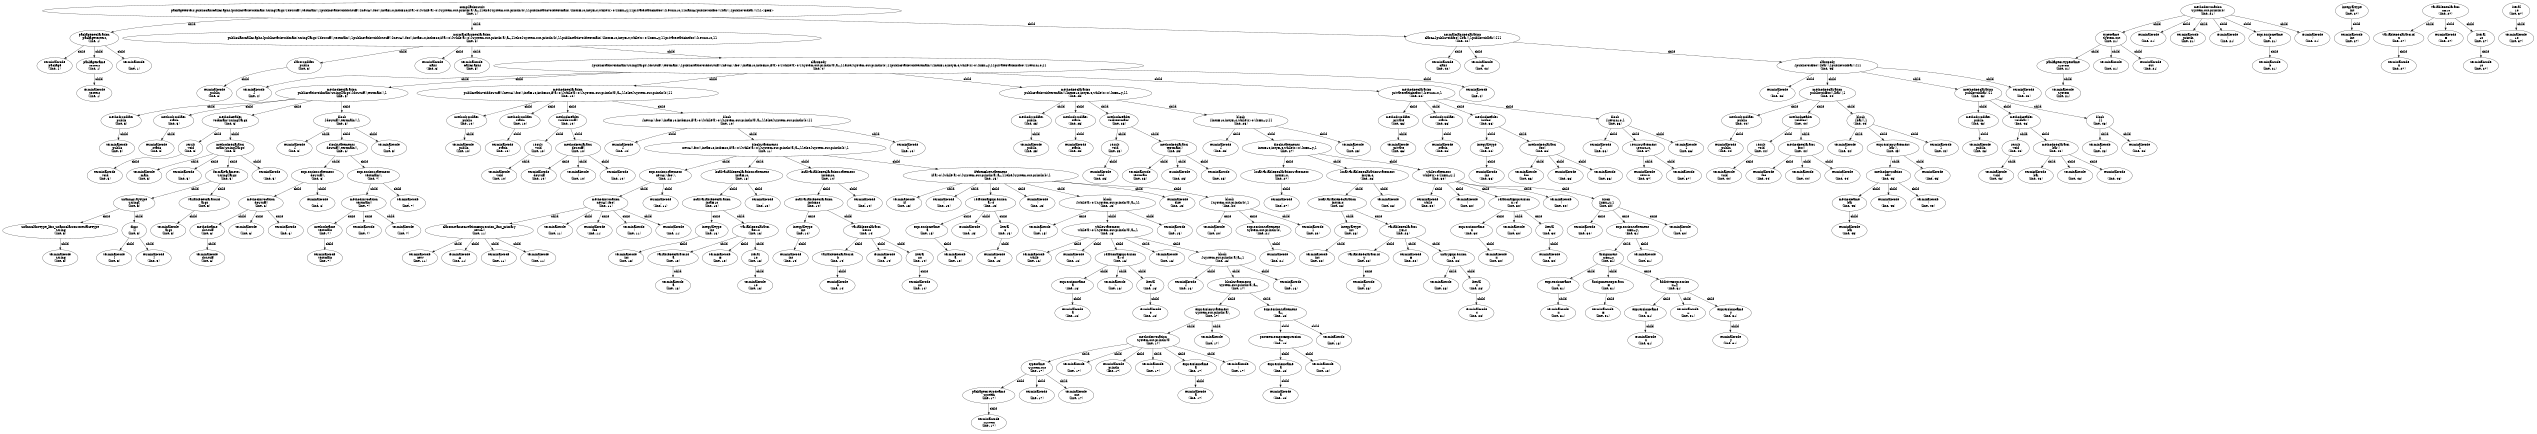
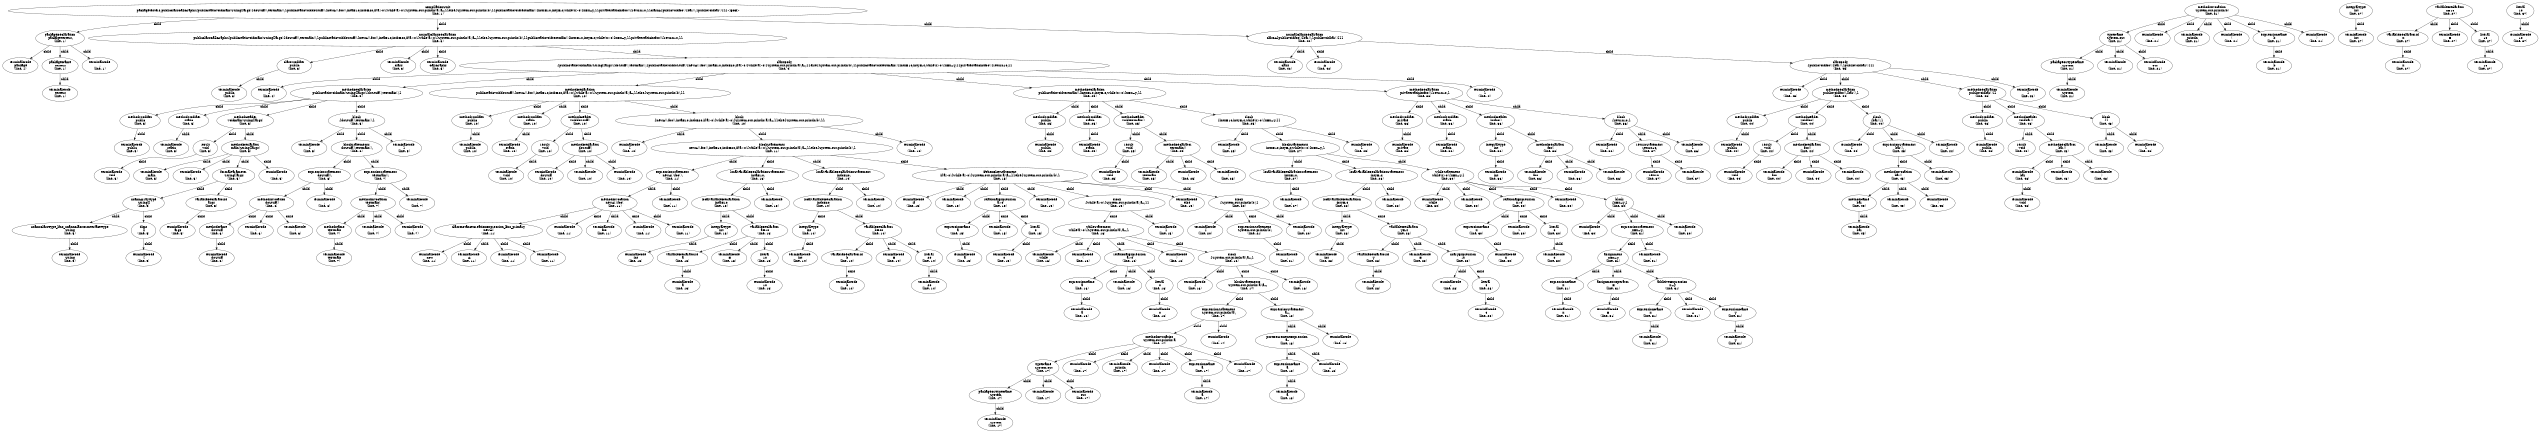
edge "result void (line: 48)" -> "terminalNode void (line: 48)": now "terminalNode bar (line: 48)" -> "terminalNode void (line: 48)"
node "terminalNode { (line: 15)": removed
node "terminalNode ] (line: 5)": removed
